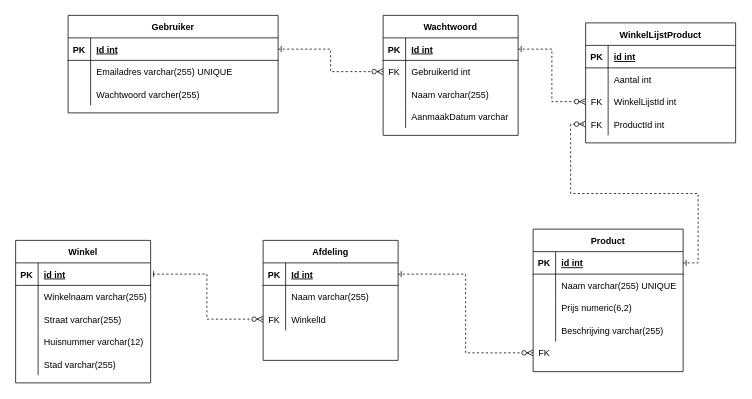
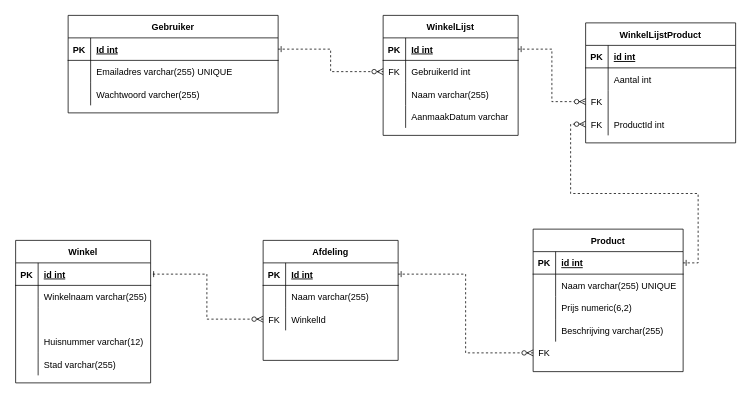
node "Wachtwoord": label "Wachtwoord" -> "WinkelLijst"
node "WinkelLijstId int": removed
node "Straat varchar(255)": removed
